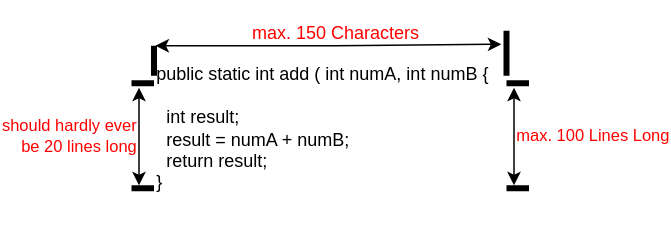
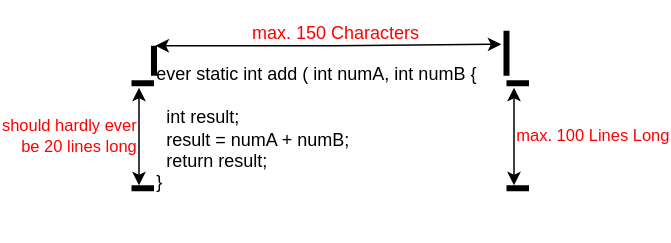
node "public static int add ( int numA, int numB { int result; result = numA + numB; return result; }": label "public static int add ( int numA, int numB { int result; result = numA + numB; return result; }" -> "ever static int add ( int numA, int numB { int result; result = numA + numB; return result; }"
